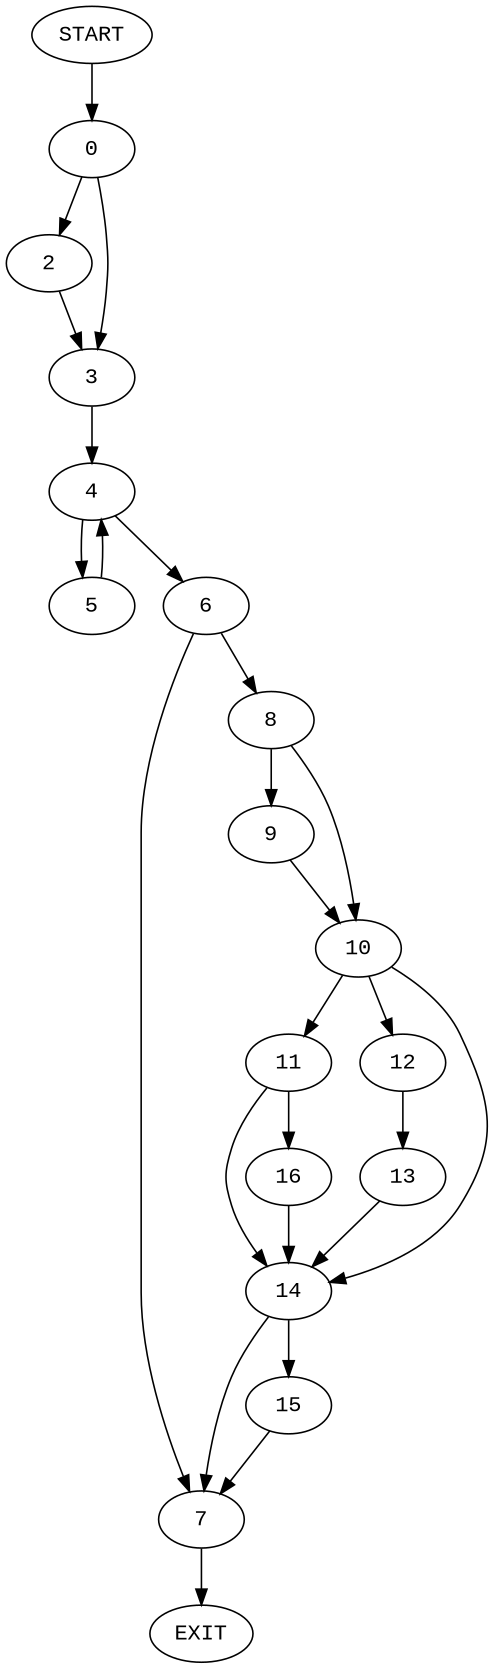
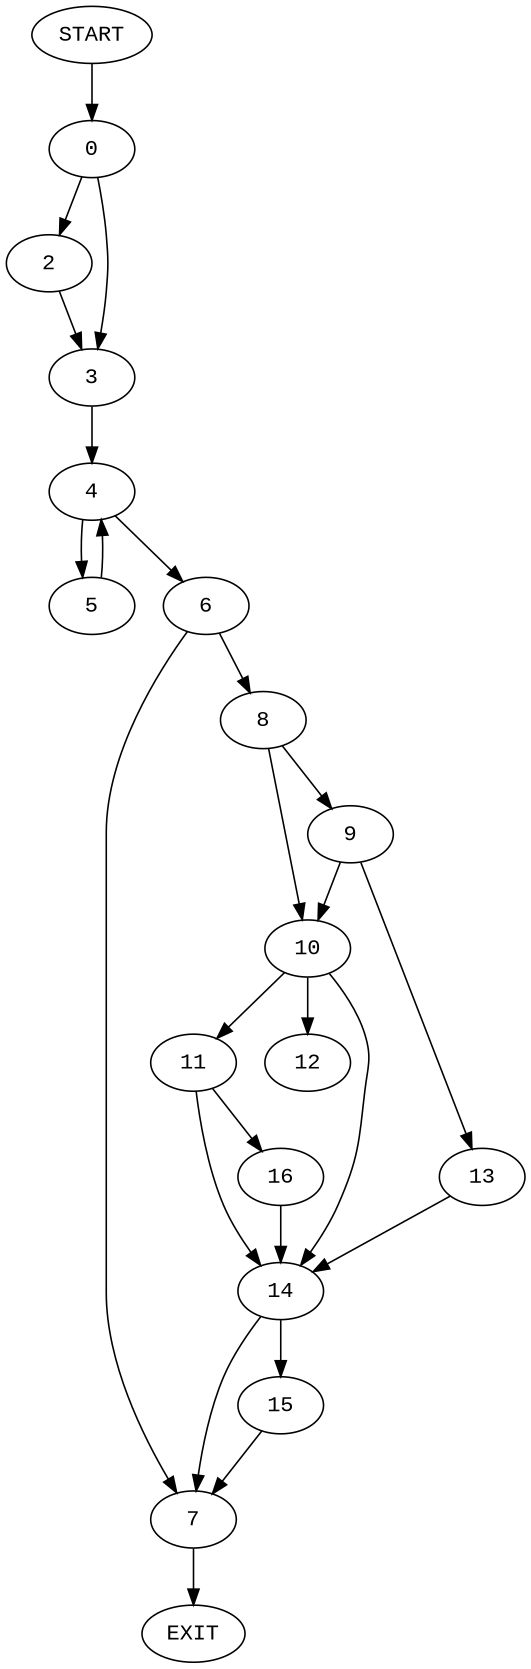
edge "12" -> "13": now "9" -> "13"
